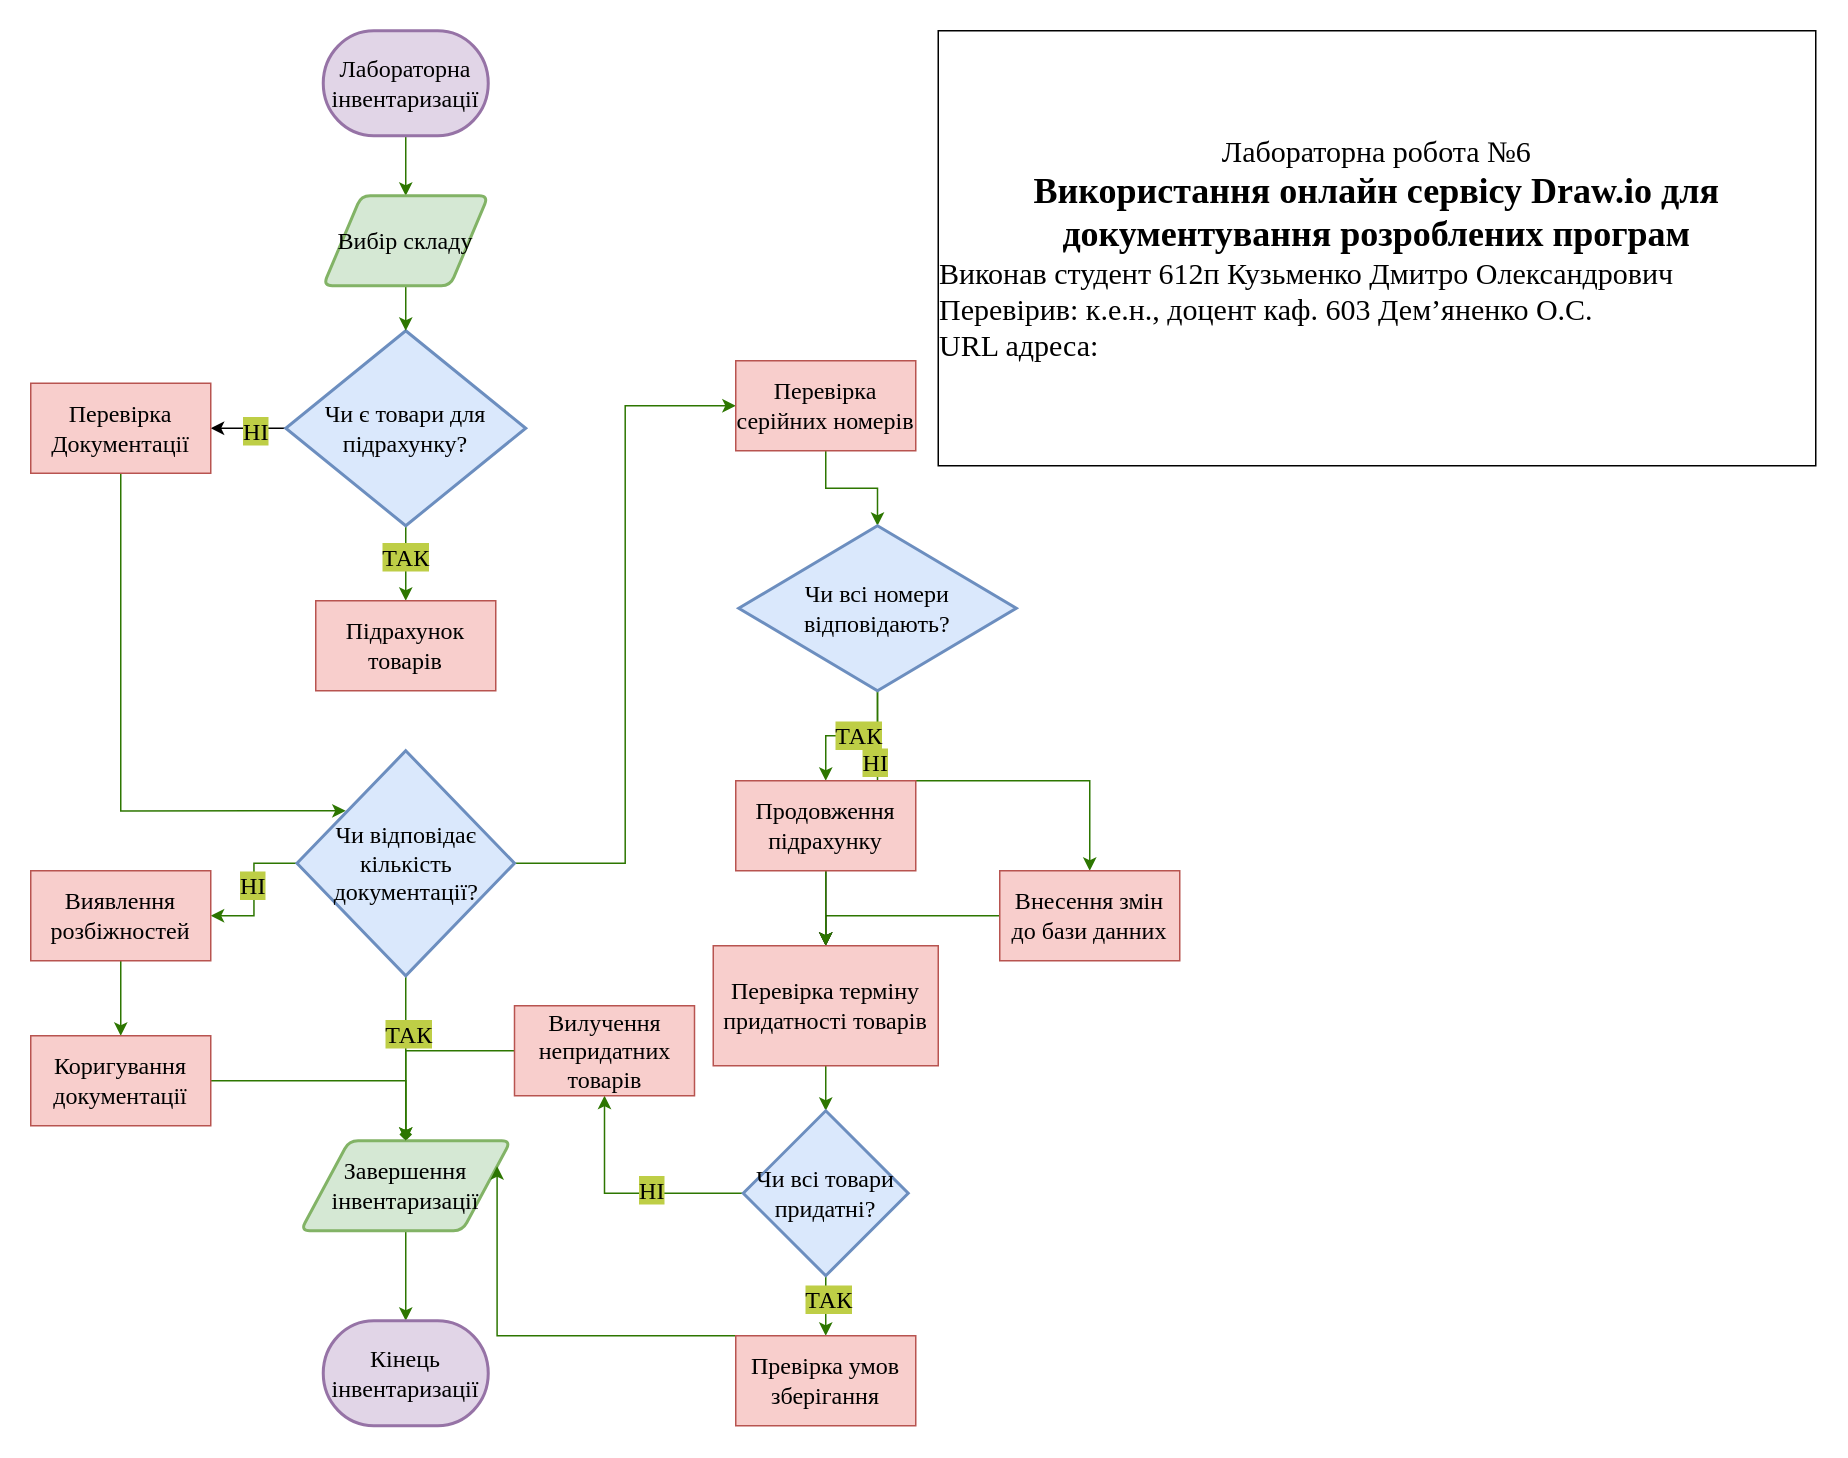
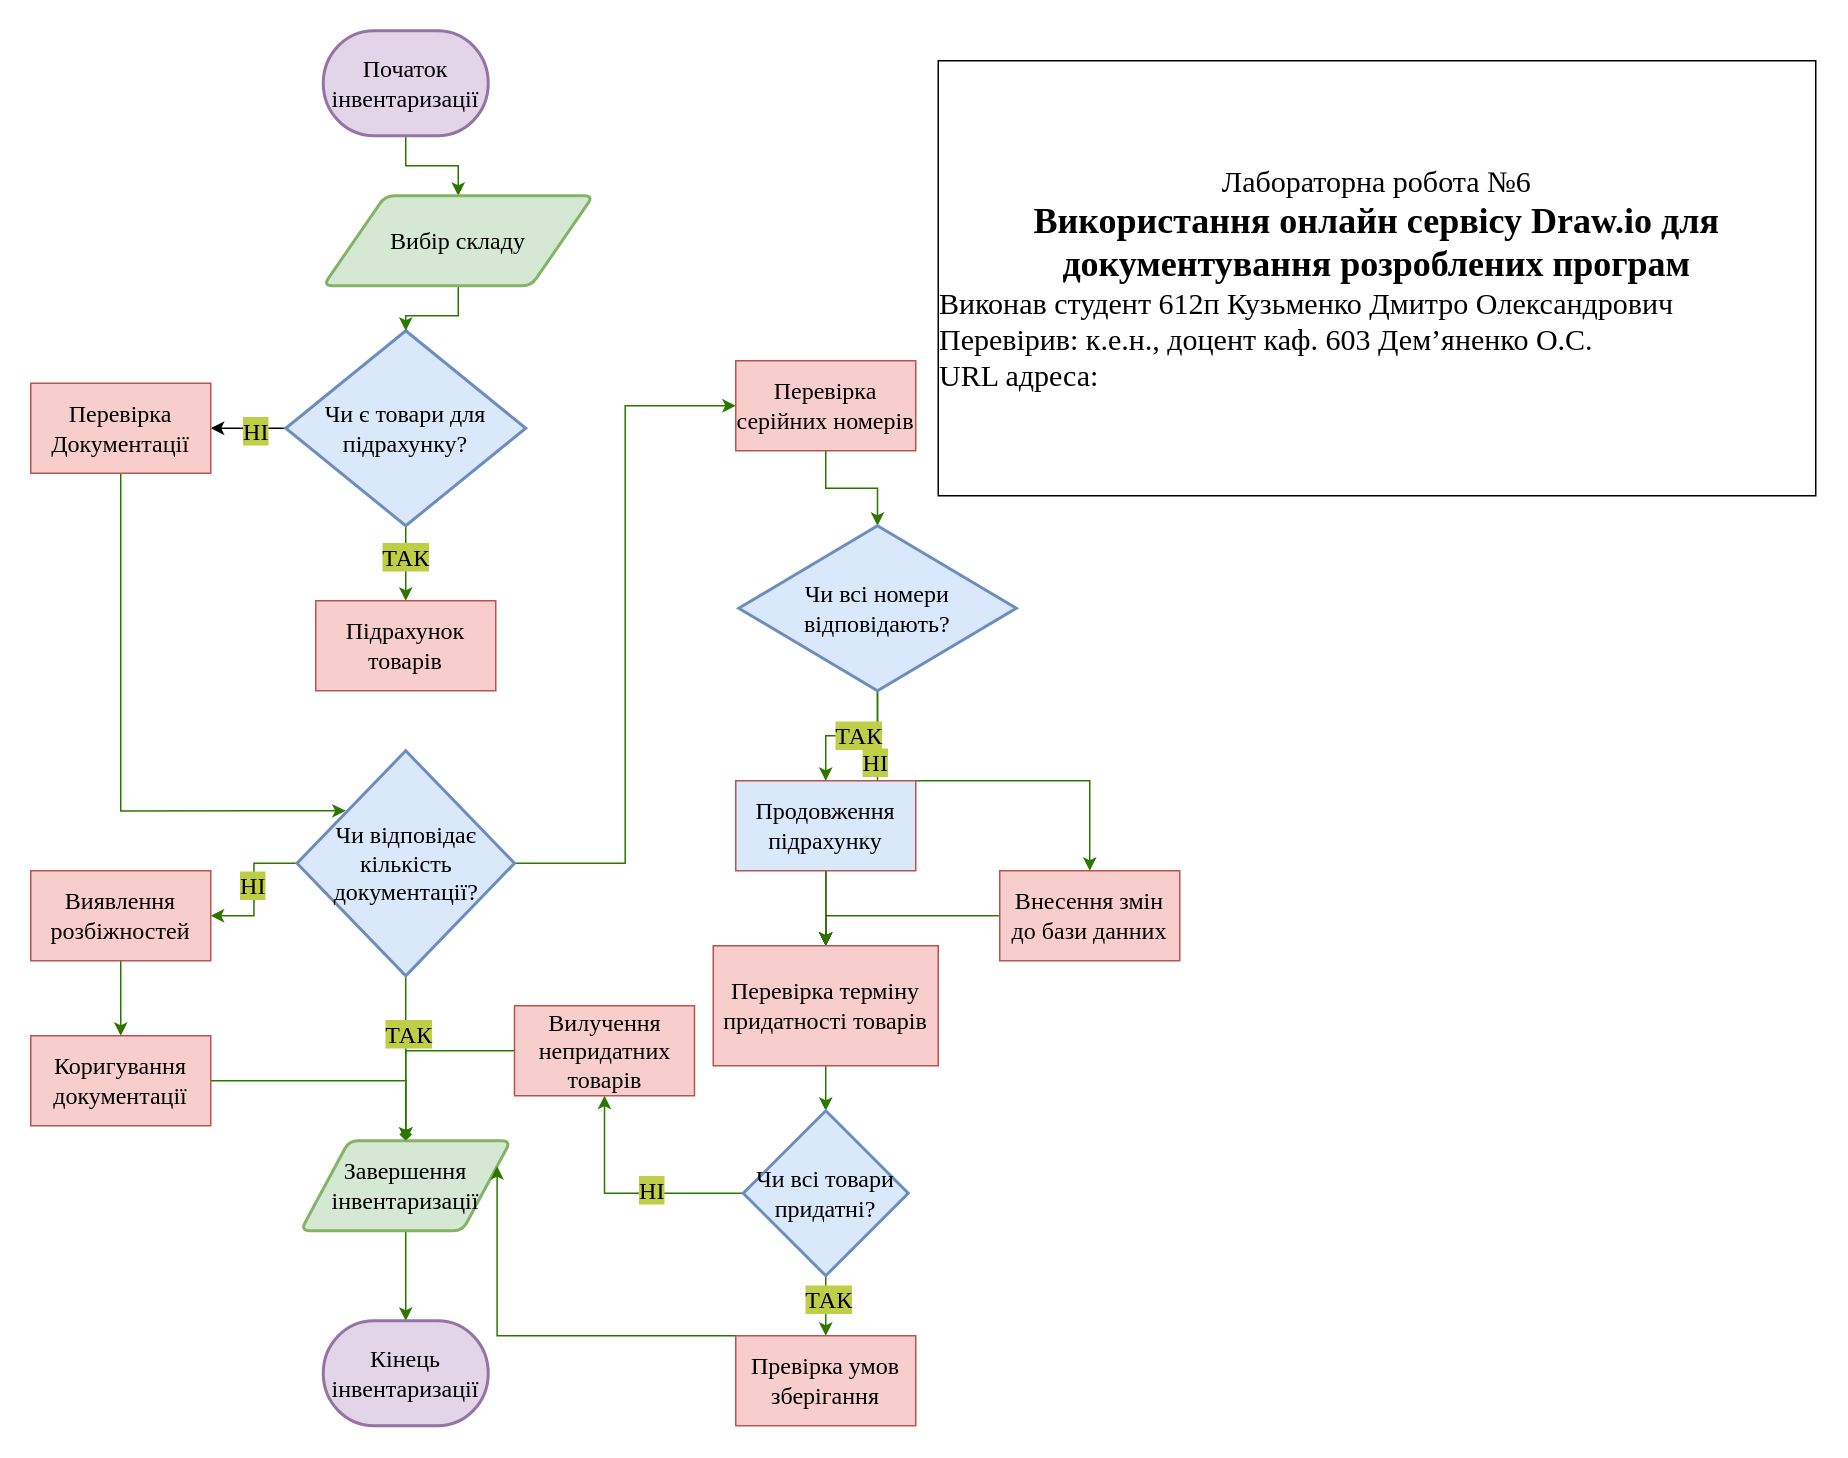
node "Лабораторна інвентаризації": label "Лабораторна інвентаризації" -> "Початок інвентаризації"
node "Вибір складу": size 165x90 -> 270x90
node "Лабораторна робота №6Використання онлайн сервісу Draw.io для документування розроблених програм Виконав студент 612п Кузьменко Дмитро Олександрович Перевірив: к.е.н., доцент каф. 603 Дем’яненко О.С. URL адреса:": moved (1377, 248) -> (1377, 278)
node "Продовження підрахунку": fillcolor #f8cecc -> #dae8fc
